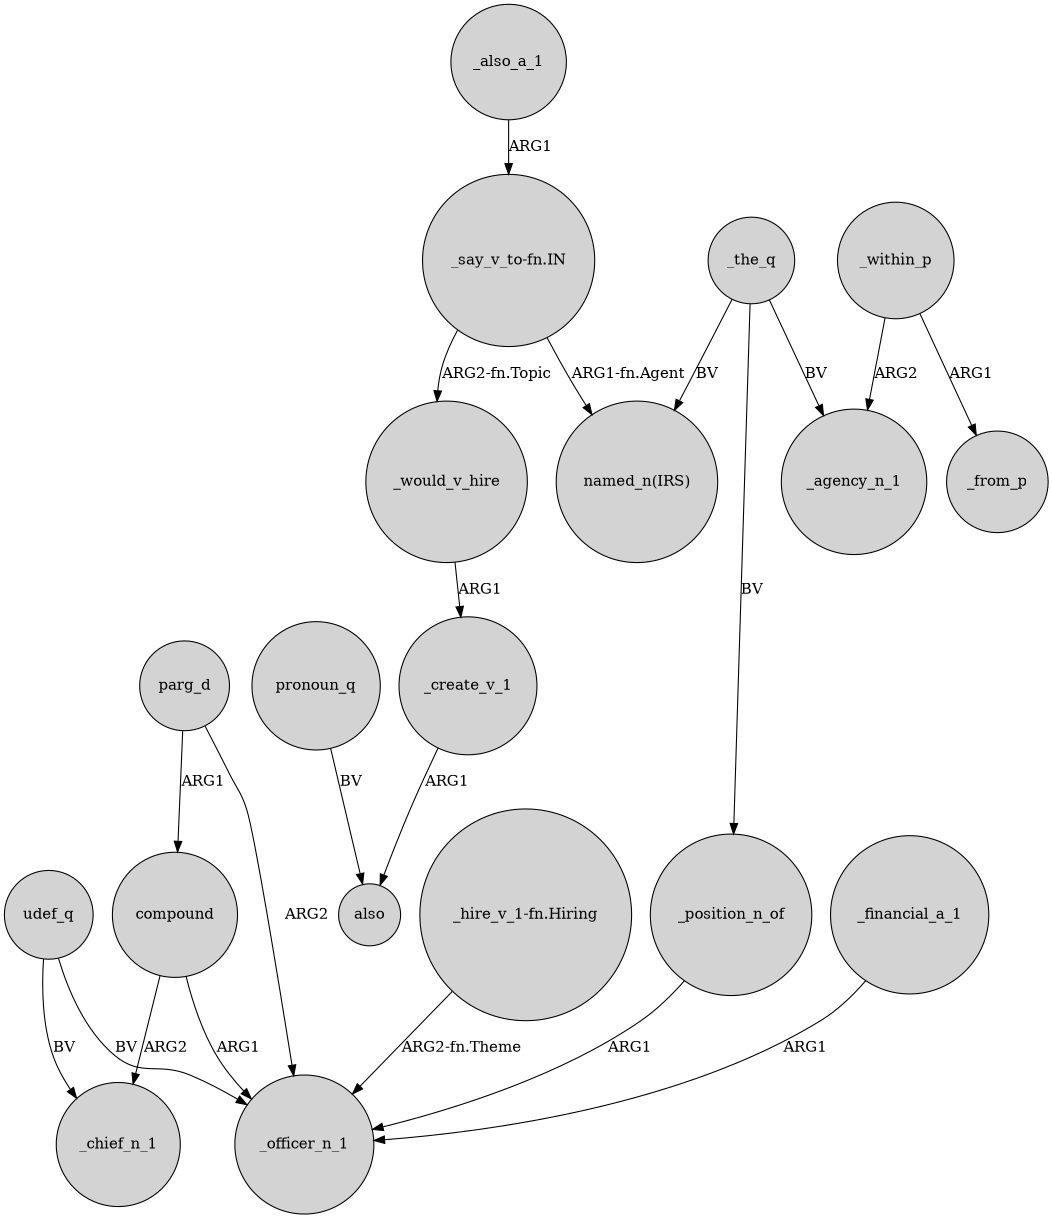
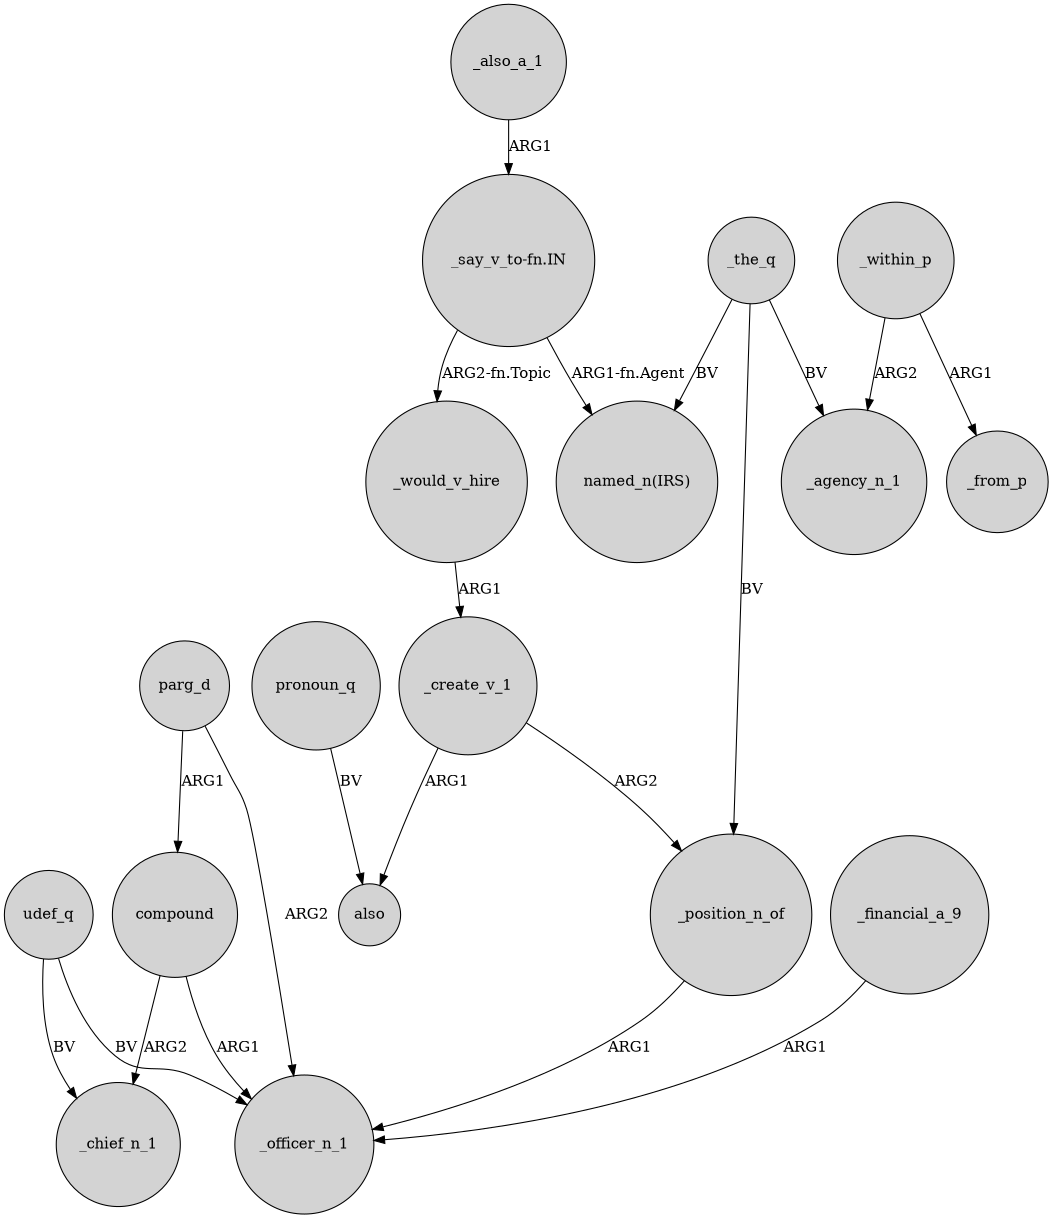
edge "_create_v_1" -> "_position_n_of": added, label "ARG2"
node "_hire_v_1-fn.Hiring": removed
node "_financial_a_1": label "_financial_a_1" -> "_financial_a_9"
